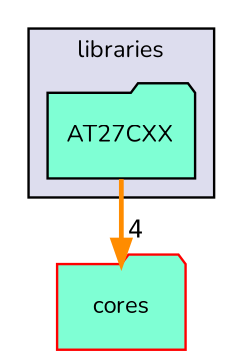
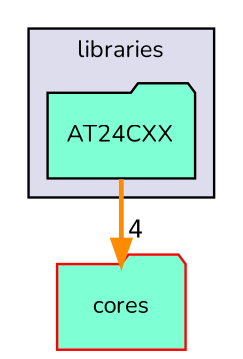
node "AT27CXX": label "AT27CXX" -> "AT24CXX"
